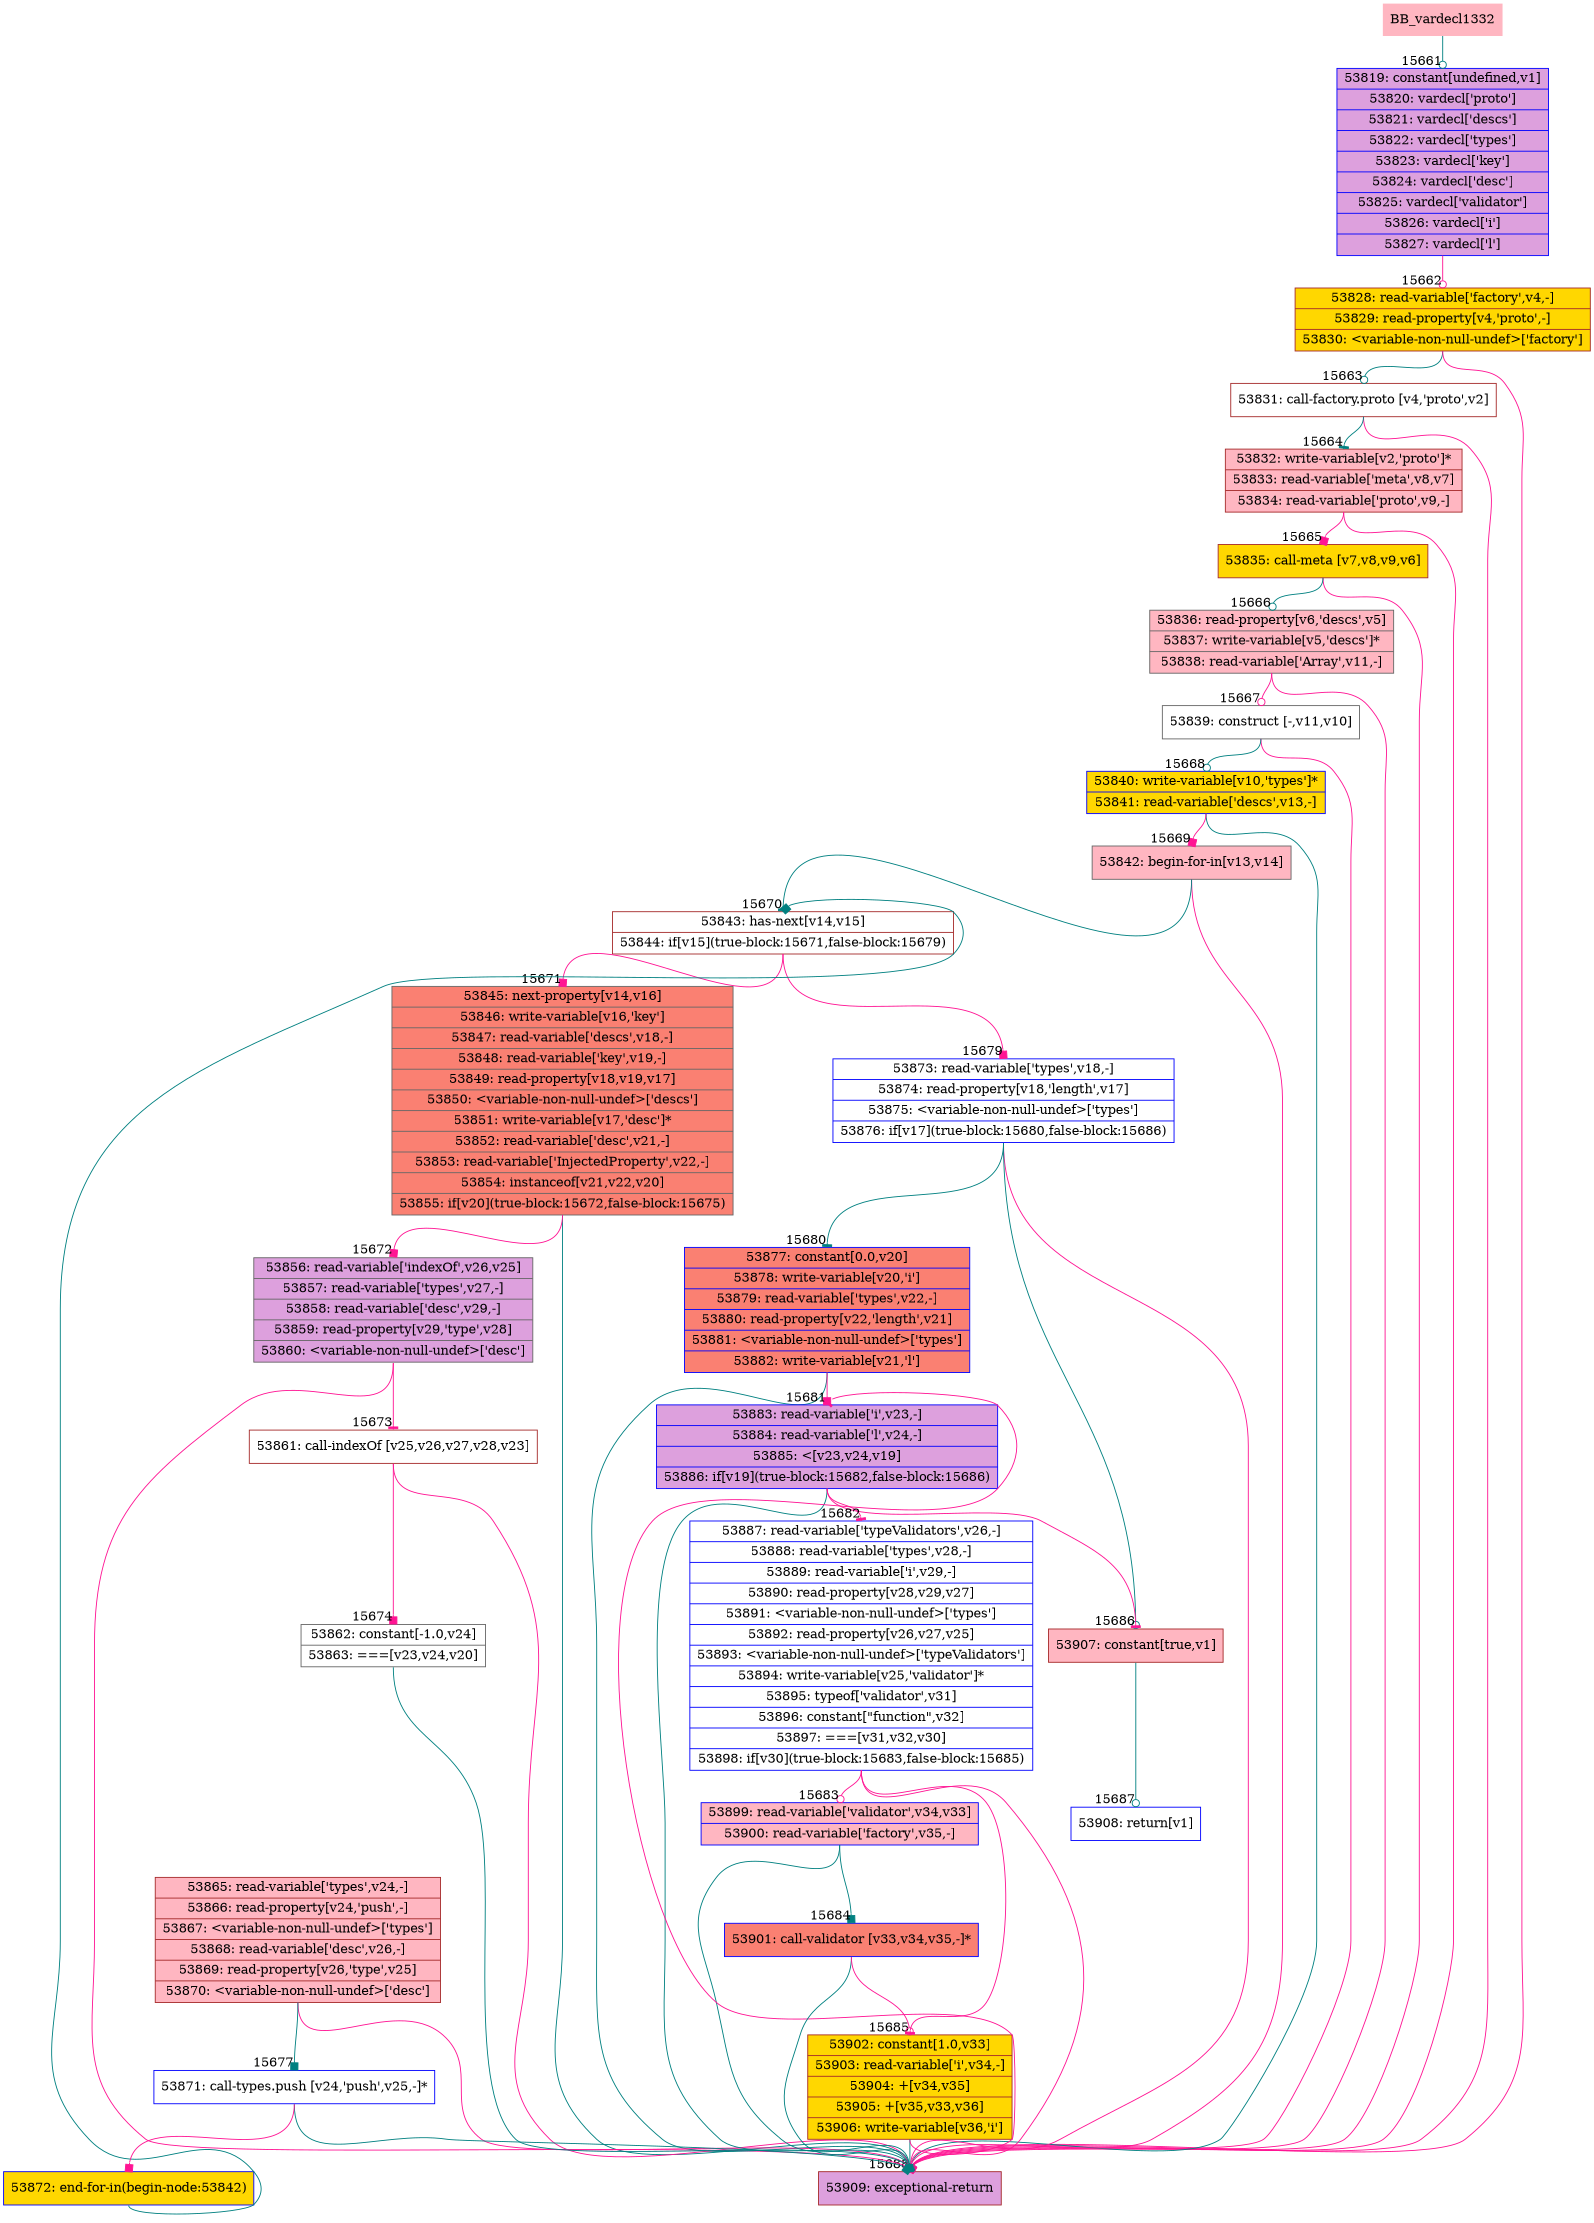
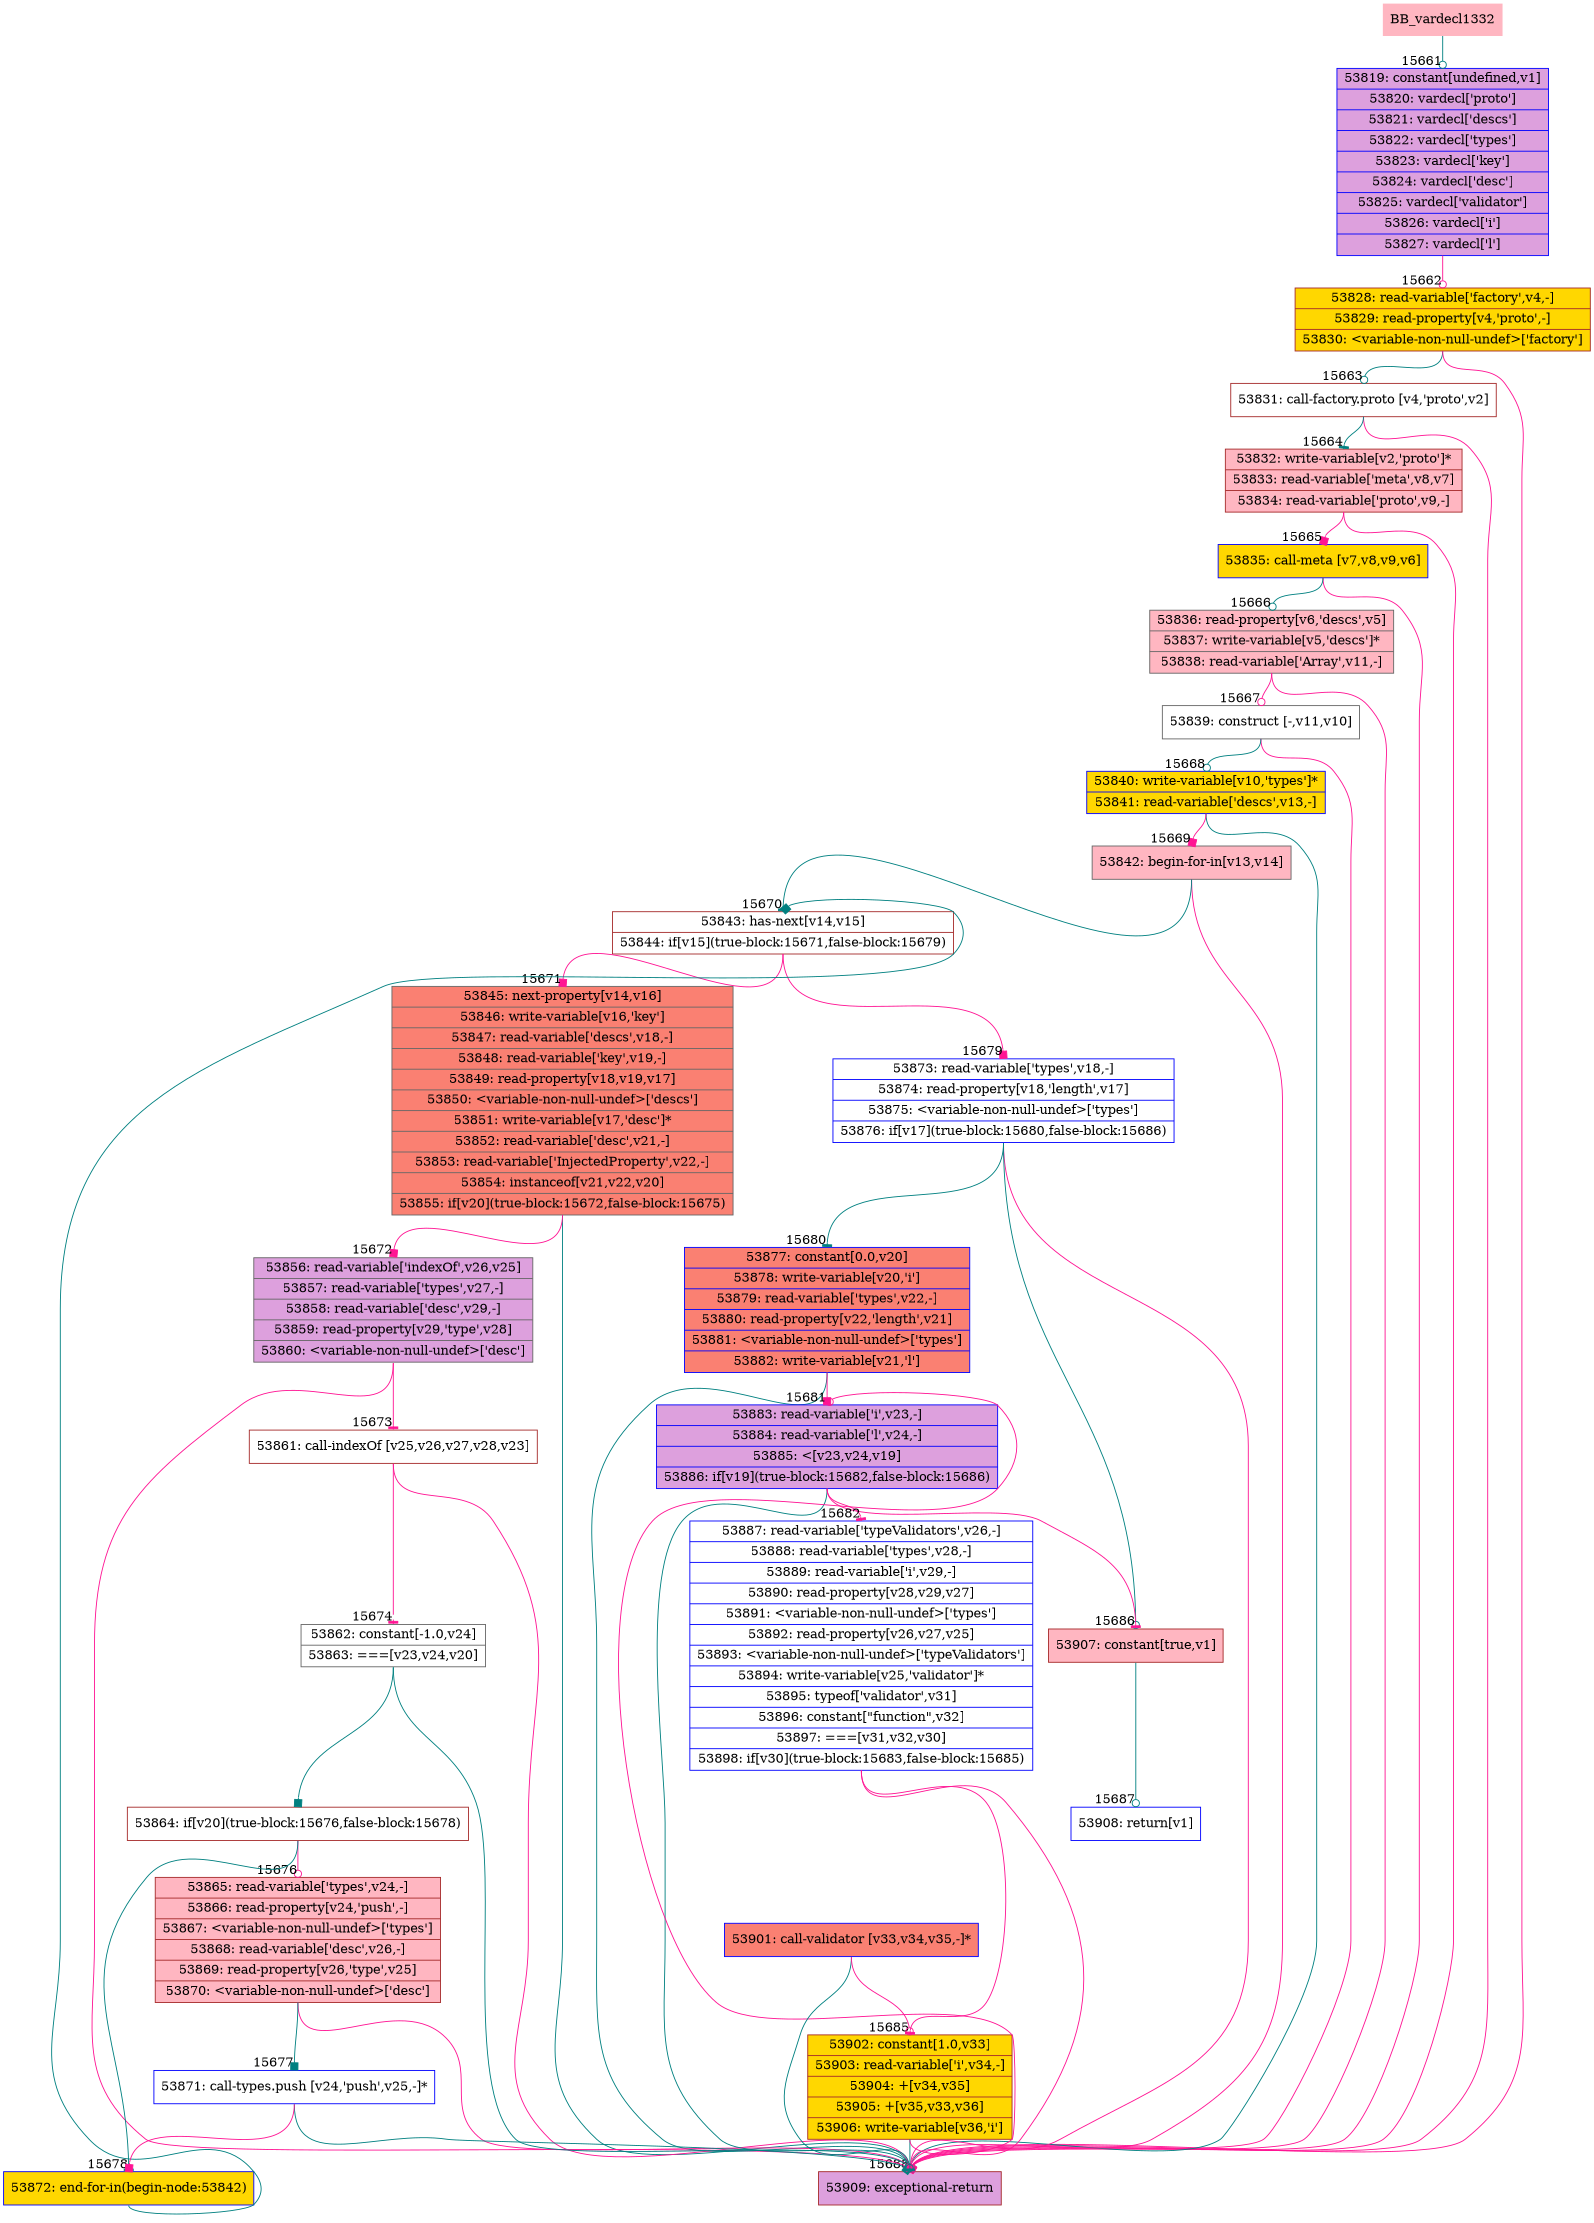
node "53835: call-meta [v7,v8,v9,v6]": color brown -> blue
edge "53861: call-indexOf [v25,v26,v27,v28,v23]" -> "53862: constant[-1.0,v24]": arrowhead box -> tee
edge "53902: constant[1.0,v33]" -> "53883: read-variable['i',v23,-]": arrowhead tee -> odot
node "53864: if[v20](true-block:15676,false-block:15678)": added
node "53899: read-variable['validator',v34,v33]": removed
